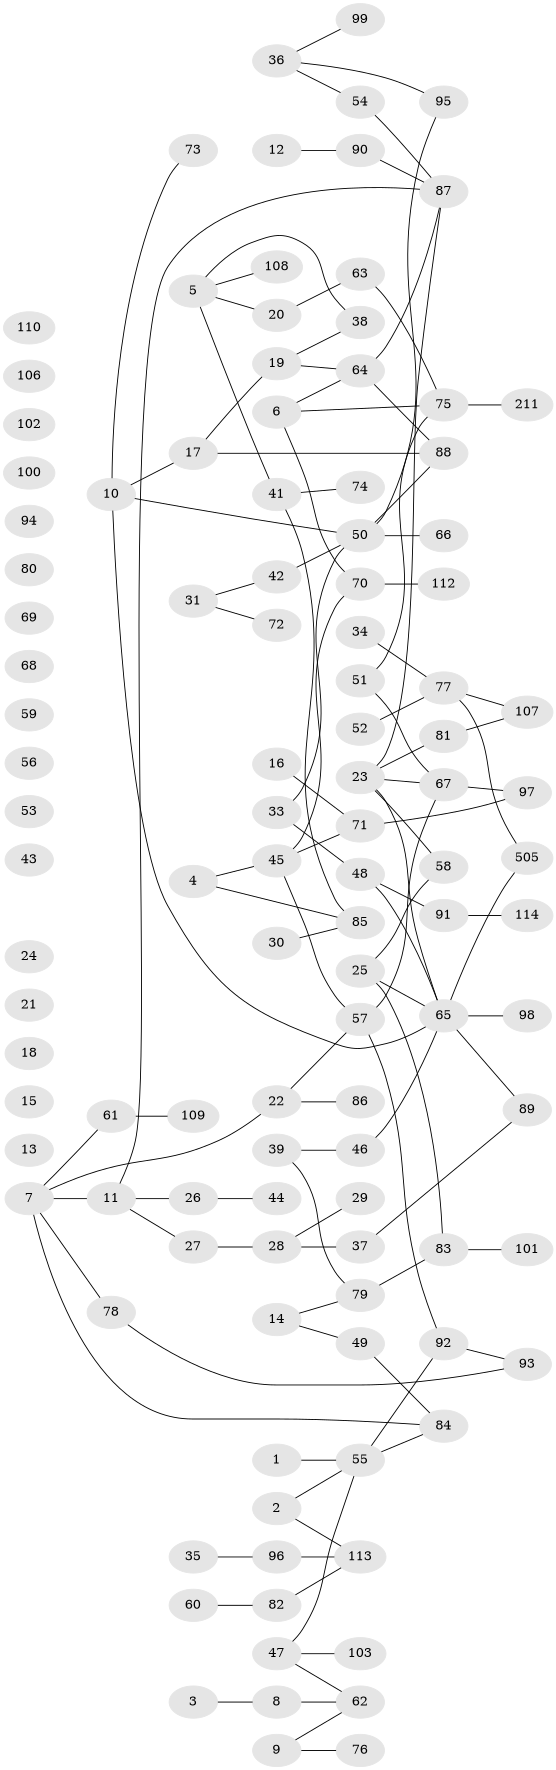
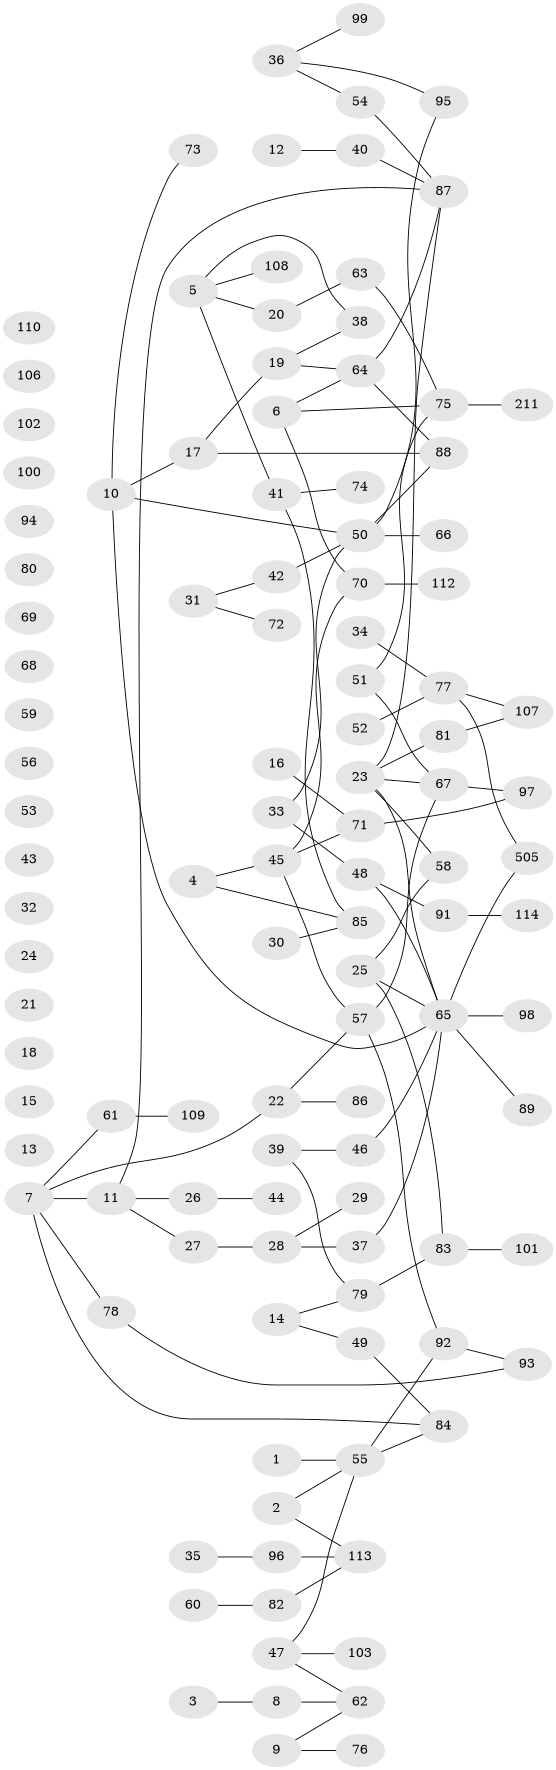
node "90": label "90" -> "40"
node "32": added
edge "89" -- "37": now "65" -- "37"
